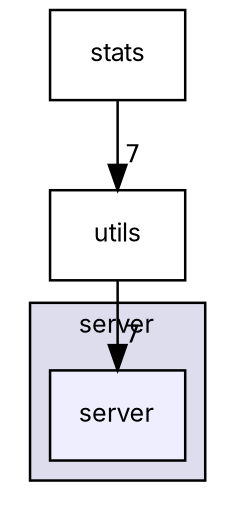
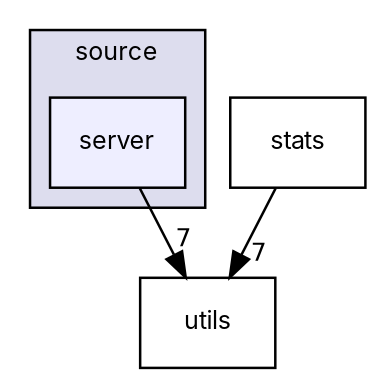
edge "utils" -> "server": reversed
cluster "server": label "server" -> "source"
